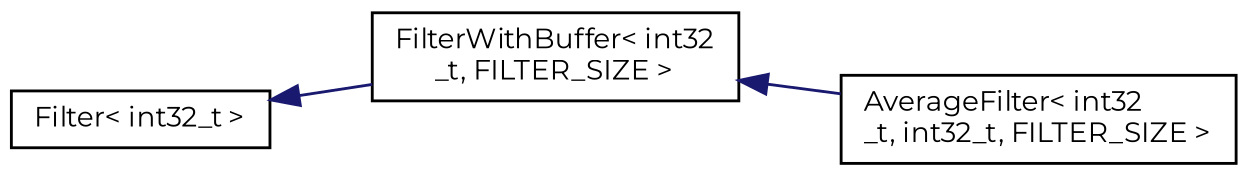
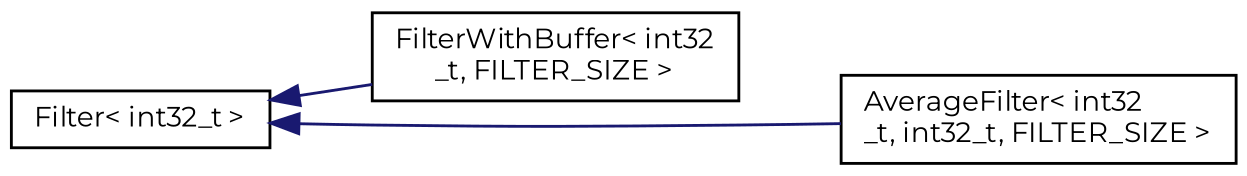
edge "AverageFilter< int32 _t, int32_t, FILTER_SIZE >" -> "FilterWithBuffer< int32 _t, FILTER_SIZE >": now "AverageFilter< int32 _t, int32_t, FILTER_SIZE >" -> "Filter< int32_t >"
